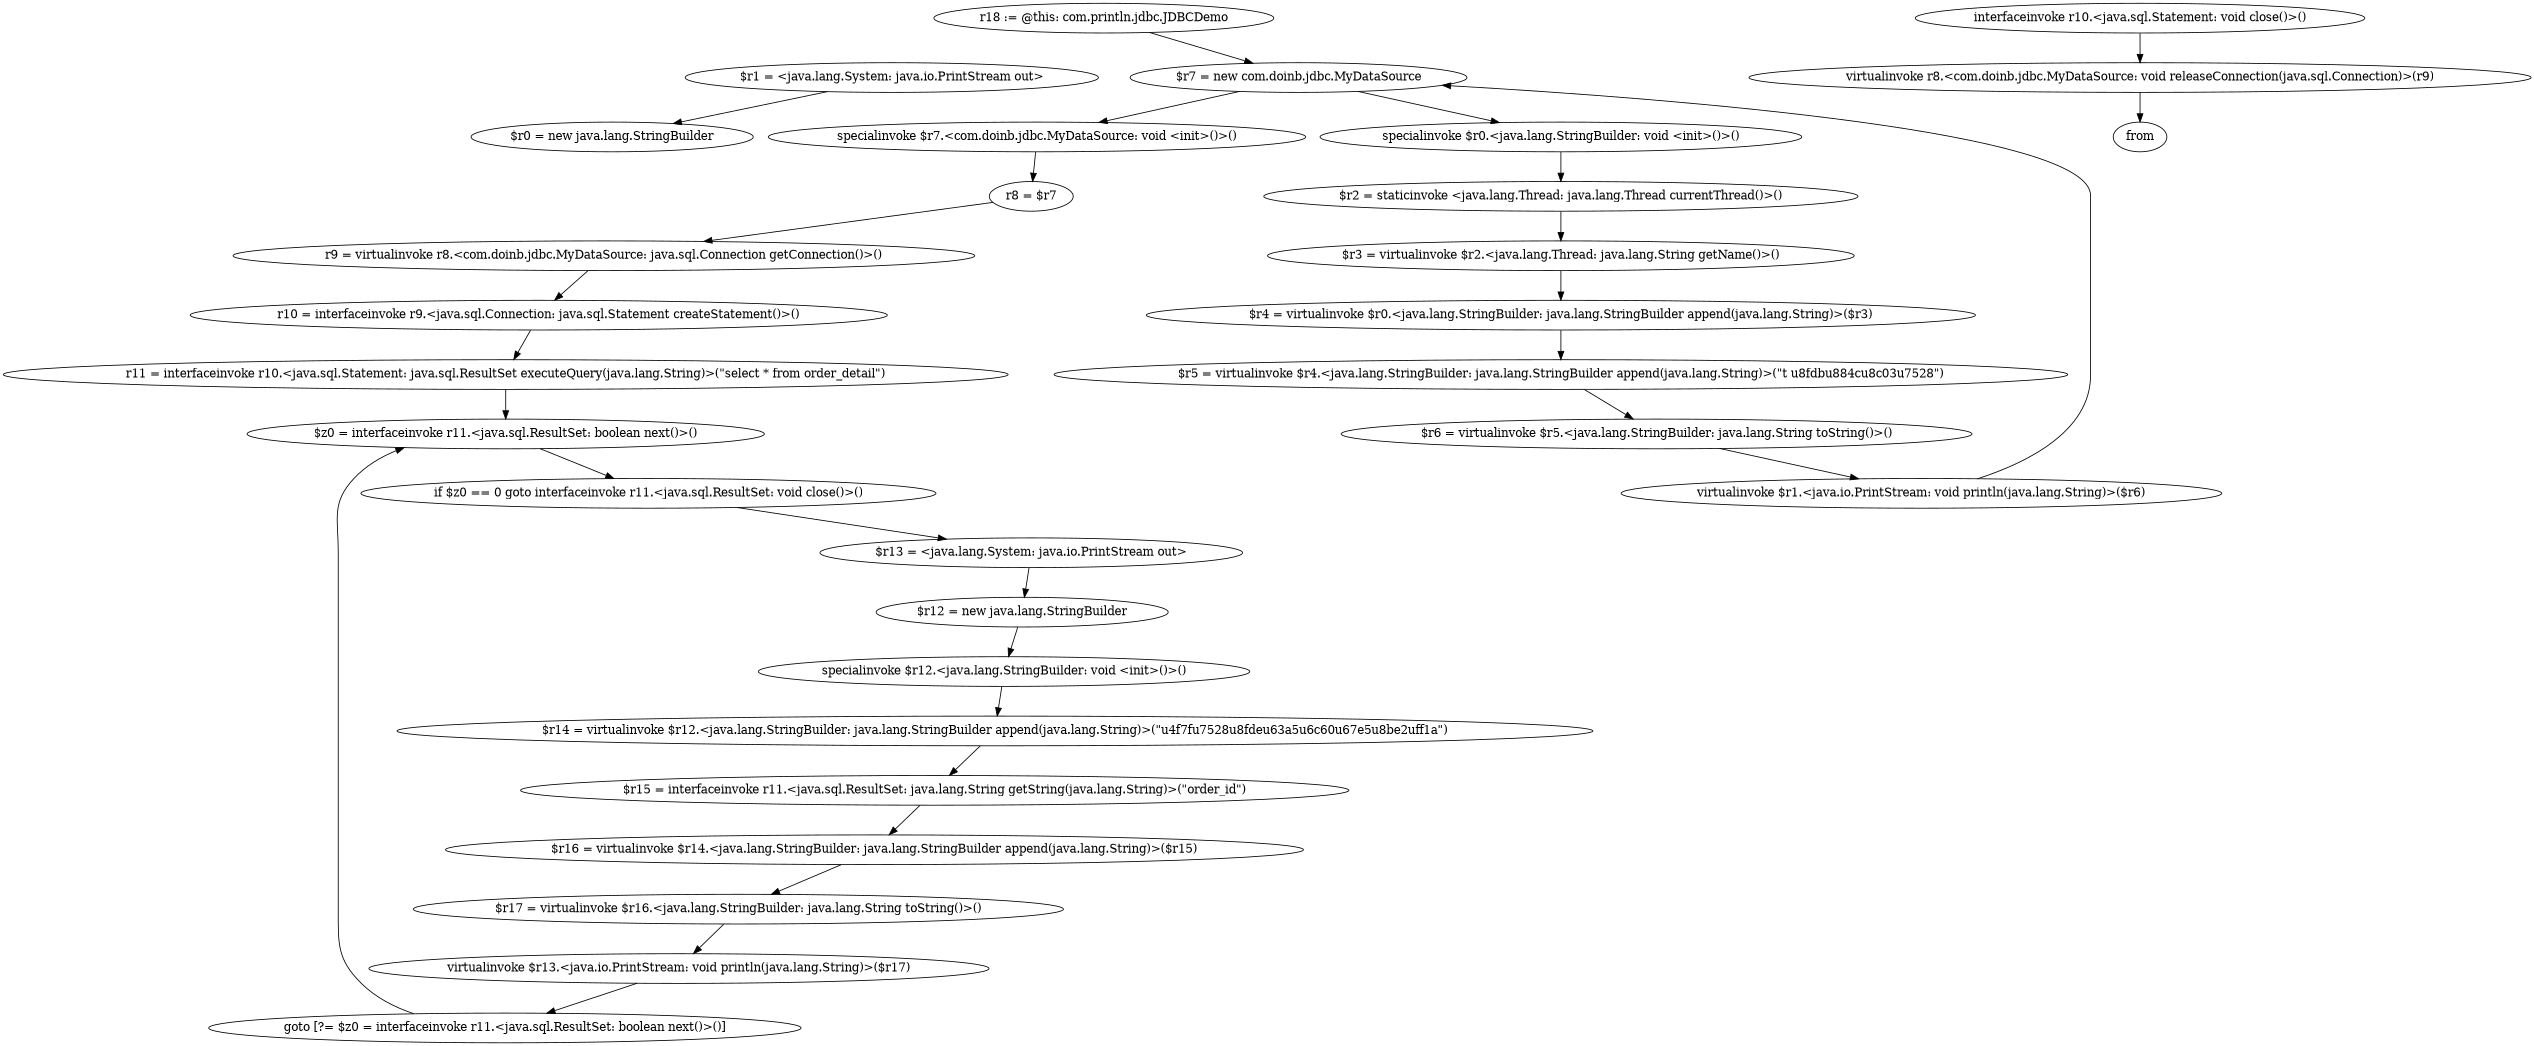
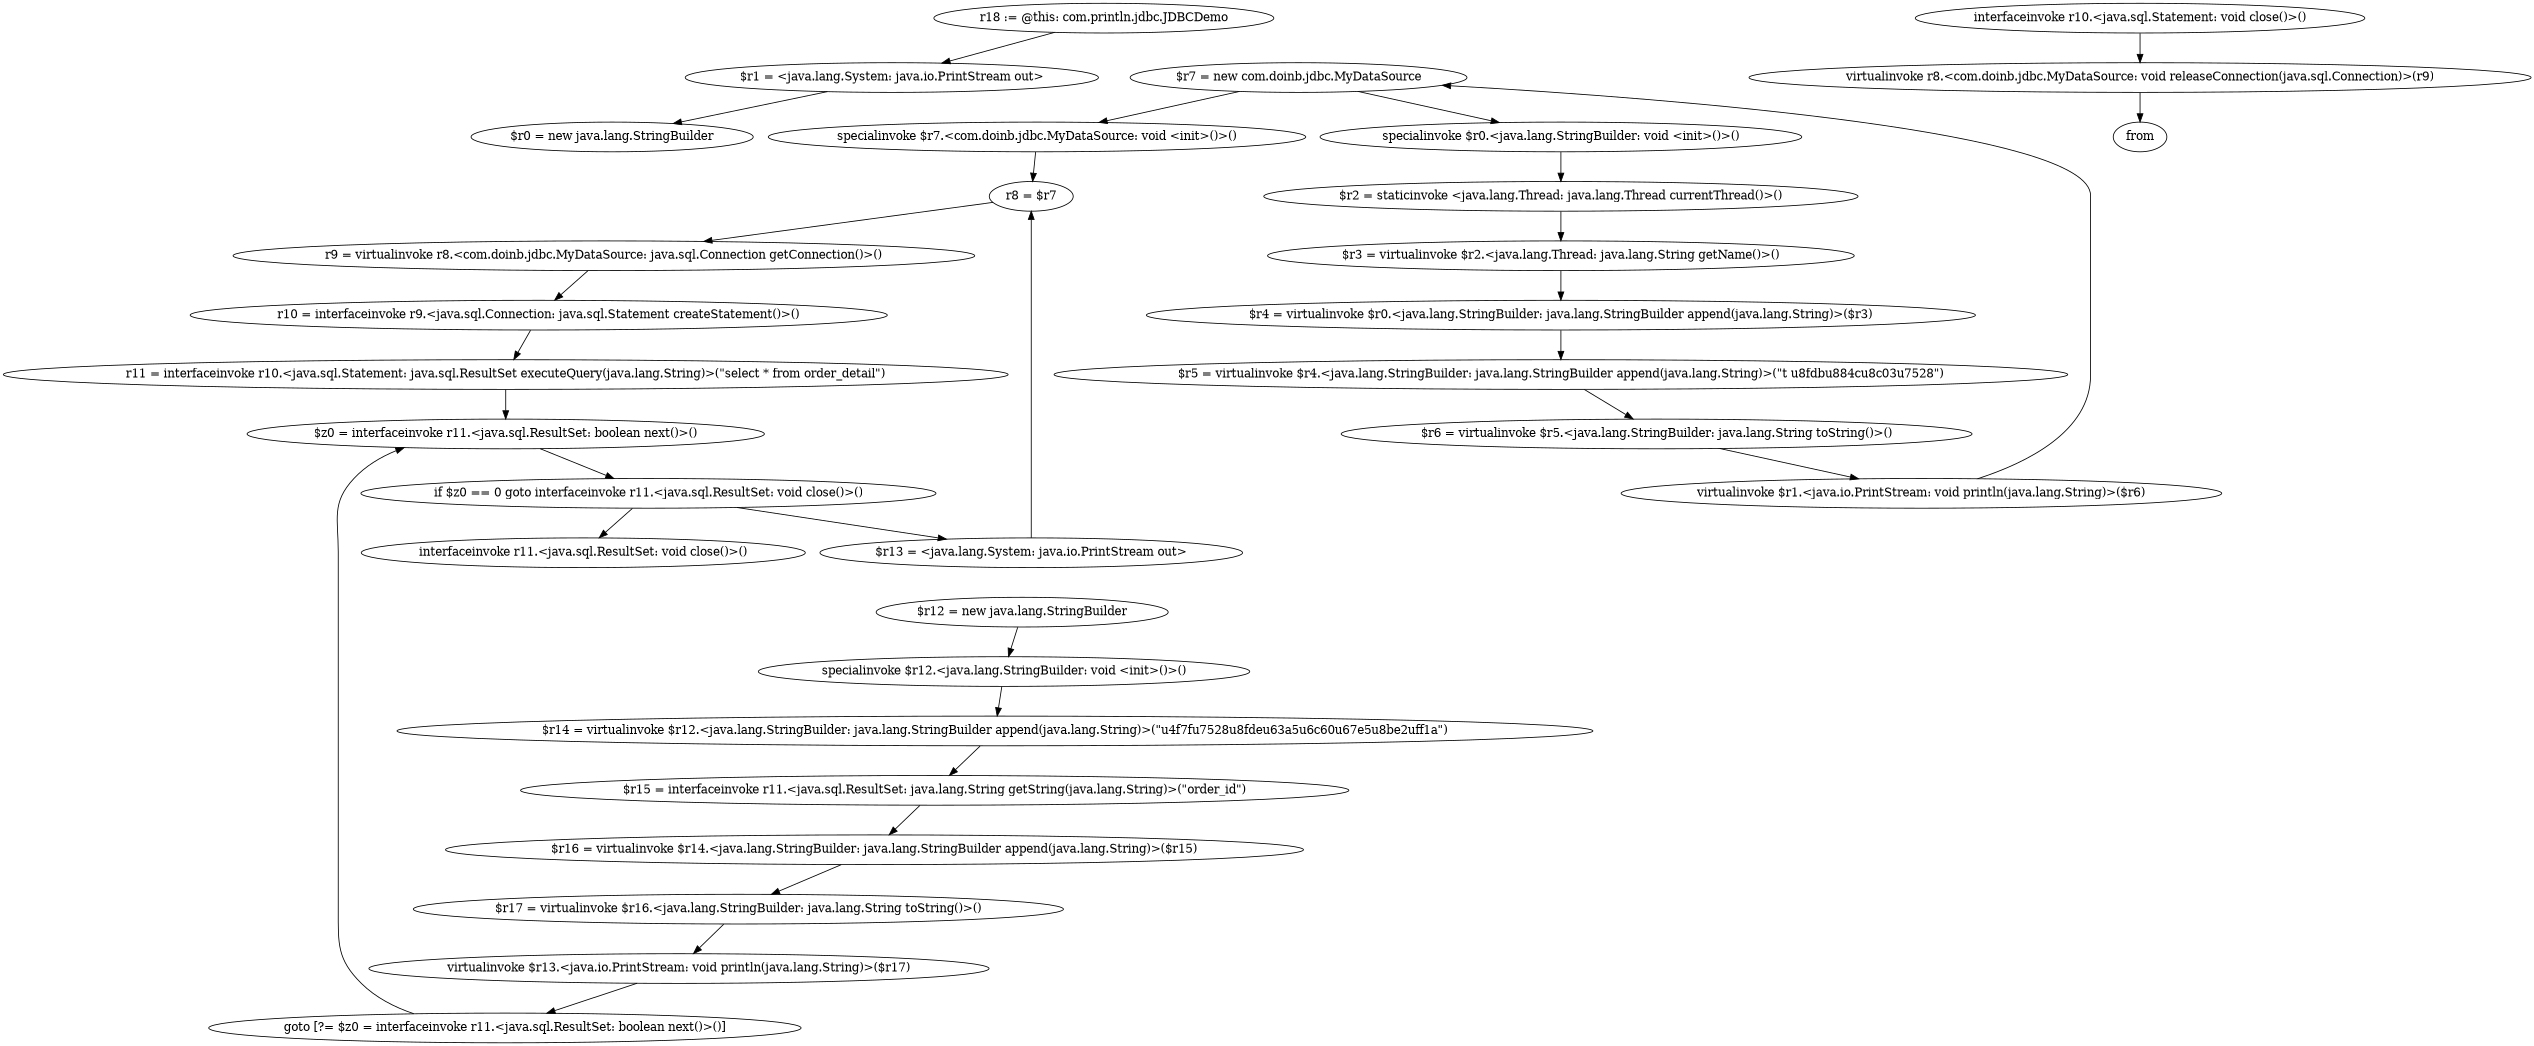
edge "r18 := @this: com.println.jdbc.JDBCDemo" -> "$r7 = new com.doinb.jdbc.MyDataSource": now "r18 := @this: com.println.jdbc.JDBCDemo" -> "$r1 = <java.lang.System: java.io.PrintStream out>"
node "interfaceinvoke r11.<java.sql.ResultSet: void close()>()": added
edge "$r13 = <java.lang.System: java.io.PrintStream out>" -> "$r12 = new java.lang.StringBuilder": now "$r13 = <java.lang.System: java.io.PrintStream out>" -> "r8 = $r7"
